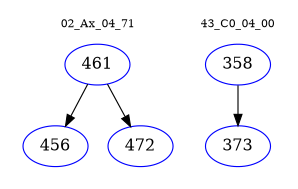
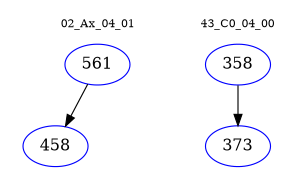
cluster "02_Ax_04_71": label "02_Ax_04_71" -> "02_Ax_04_01"
node "461": label "461" -> "561"
node "456": label "456" -> "458"
node "472": removed
